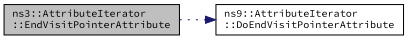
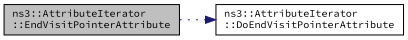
node "ns9::AttributeIterator ::DoEndVisitPointerAttribute": label "ns9::AttributeIterator ::DoEndVisitPointerAttribute" -> "ns3::AttributeIterator ::DoEndVisitPointerAttribute"
